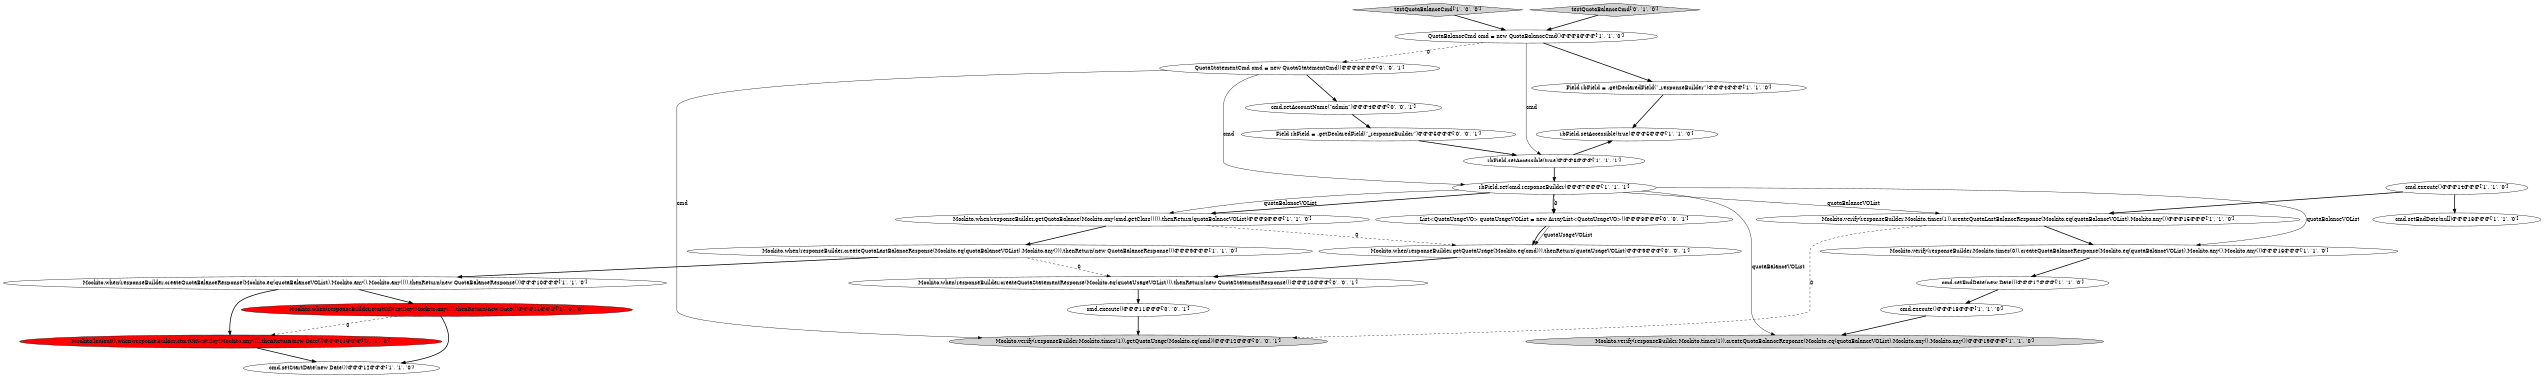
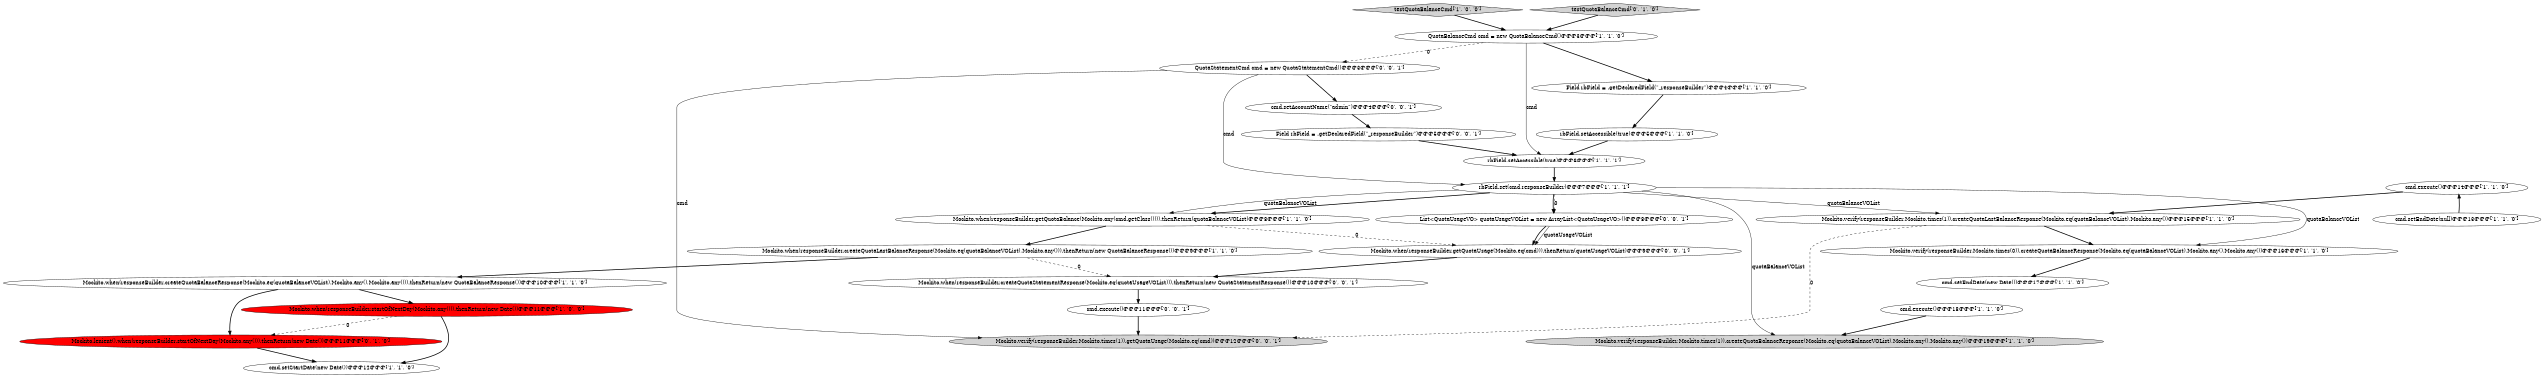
edge "rbField.setAccessible(true)@@@6@@@['1', '1', '1']" -> "rbField.setAccessible(true)@@@5@@@['1', '1', '0']": reversed
edge "cmd.execute()@@@14@@@['1', '1', '0']" -> "cmd.setEndDate(null)@@@13@@@['1', '1', '0']": reversed
edge "cmd.setEndDate(new Date())@@@17@@@['1', '1', '0']" -> "cmd.execute()@@@18@@@['1', '1', '0']": removed
